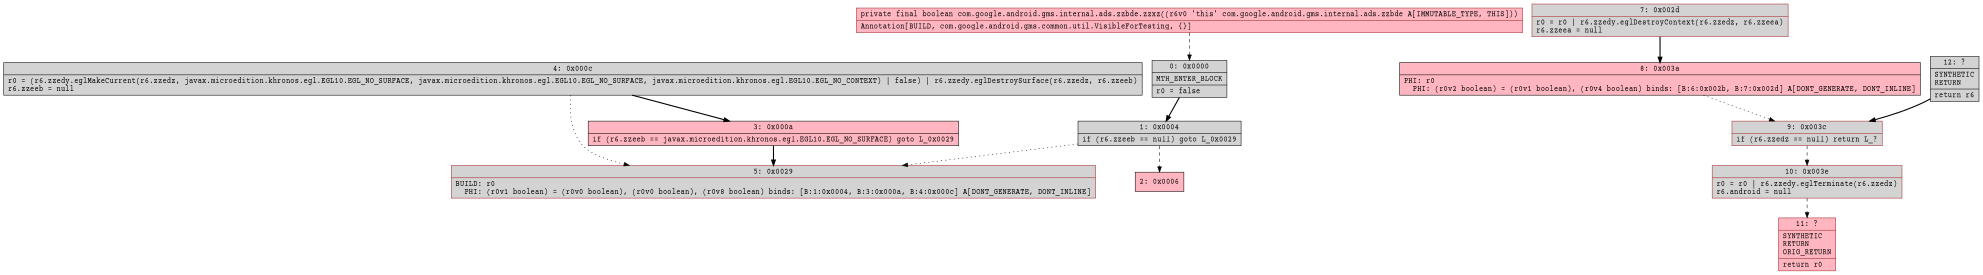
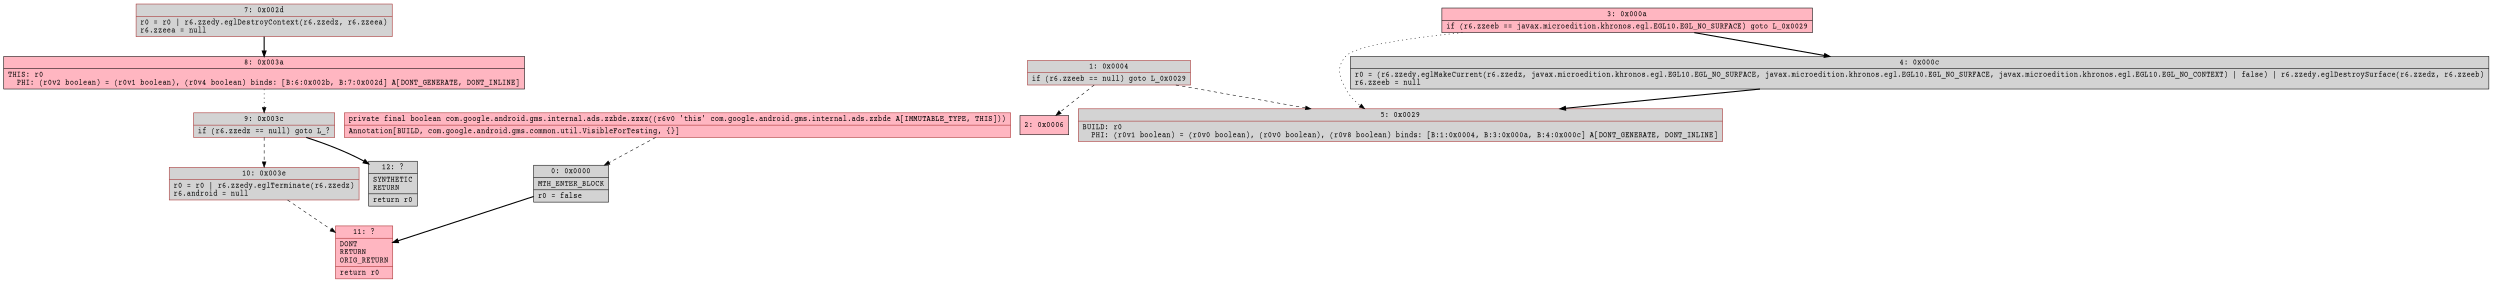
node "8: 0x003a": text "PHI: r0" -> "THIS: r0"
node "12: ?": text "return r6" -> "return r0"
edge "4: 0x000c" -> "3: 0x000a": reversed
edge "0: 0x0000" -> "1: 0x0004": now "0: 0x0000" -> "11: ?"
edge "12: ?" -> "9: 0x003c": reversed
node "1: 0x0004": color black -> brown
node "9: 0x003c": text "if (r6.zzedz == null) return L_?" -> "if (r6.zzedz == null) goto L_?"
edge "4: 0x000c" -> "5: 0x0029": style dotted -> bold
edge "3: 0x000a" -> "5: 0x0029": style bold -> dotted
edge "1: 0x0004" -> "5: 0x0029": style dotted -> dashed
node "11: ?": text "SYNTHETIC" -> "DONT"
